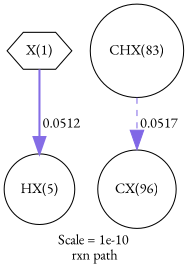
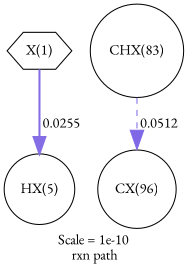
edge "X(1)" -> "HX(5)": label " 0.0512" -> " 0.0255"
edge "CHX(83)" -> "CX(96)": label " 0.0517" -> " 0.0512"
